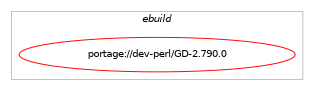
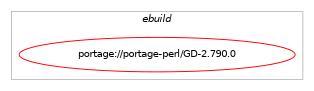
node "portage://dev-perl/GD-2.790.0": label "portage://dev-perl/GD-2.790.0" -> "portage://portage-perl/GD-2.790.0"
